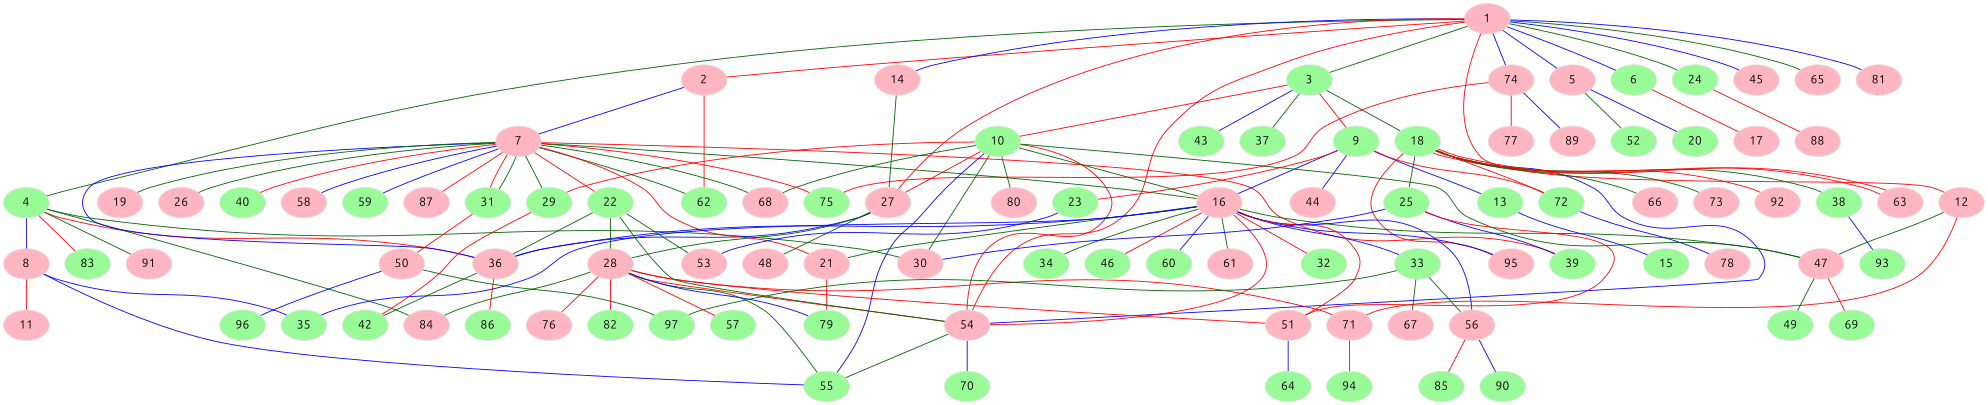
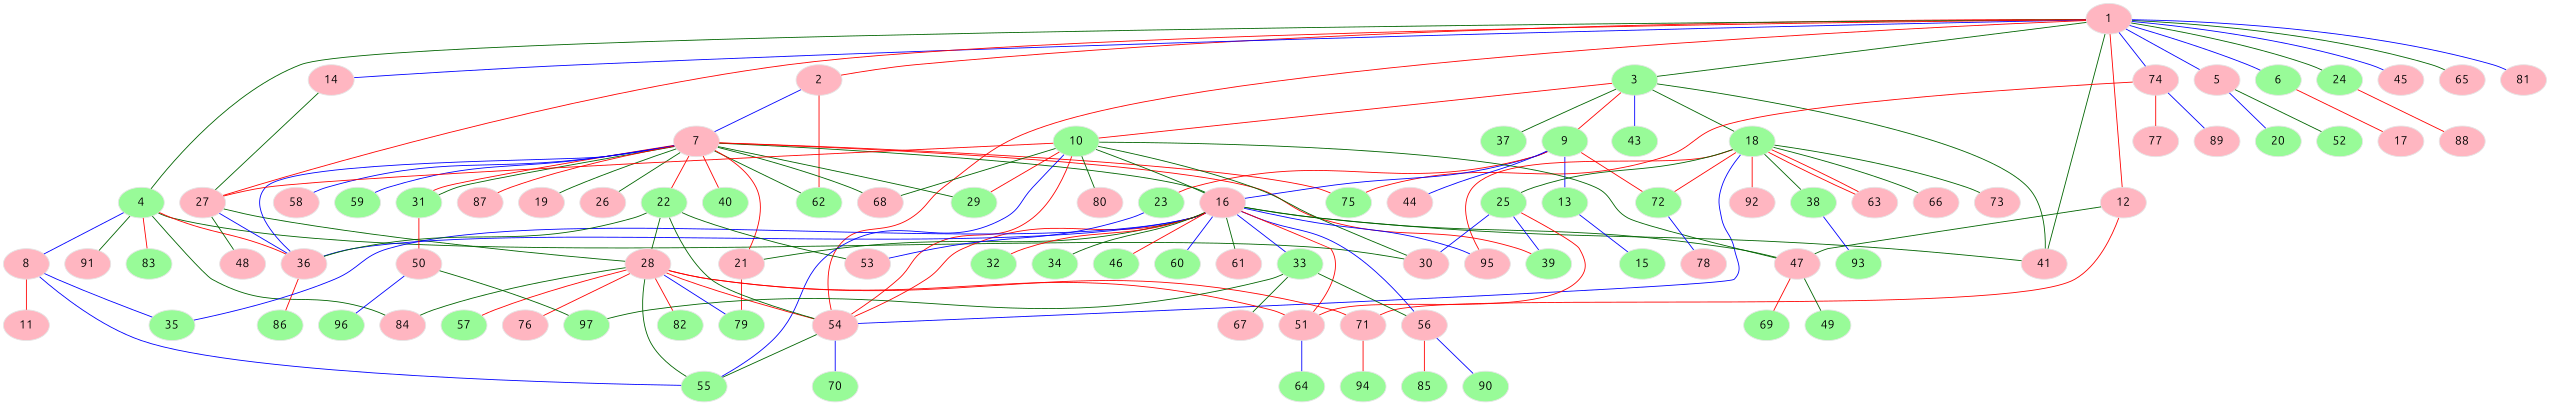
node "41": added
node "42": removed
